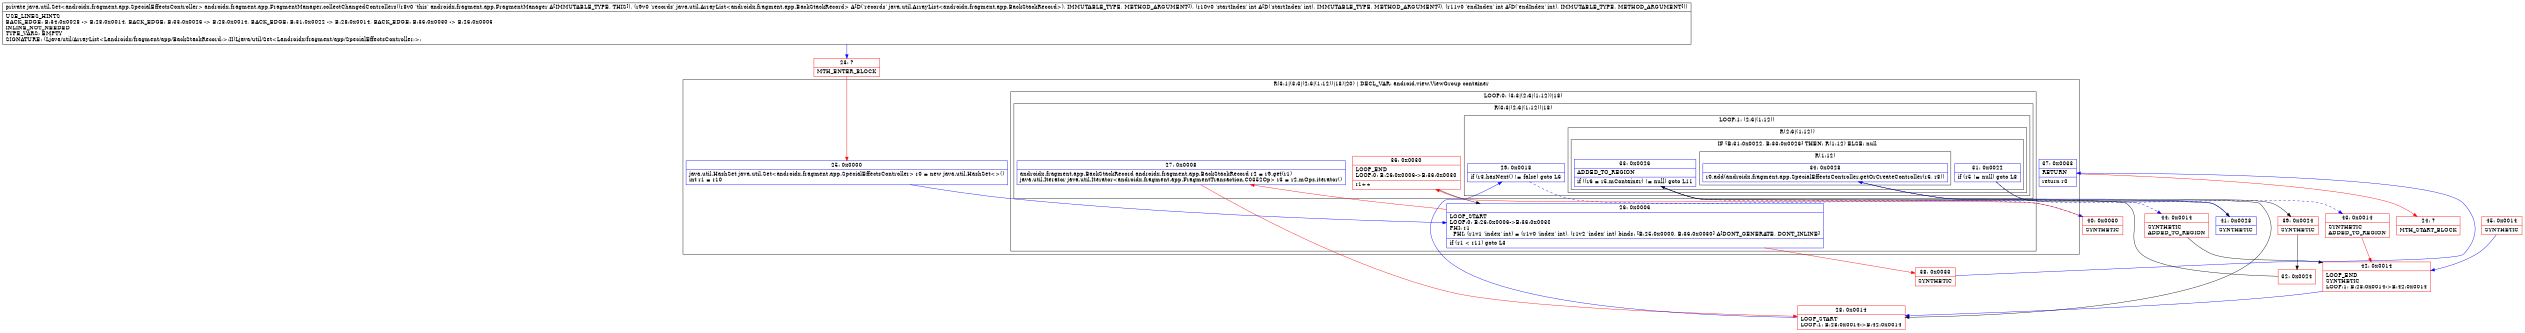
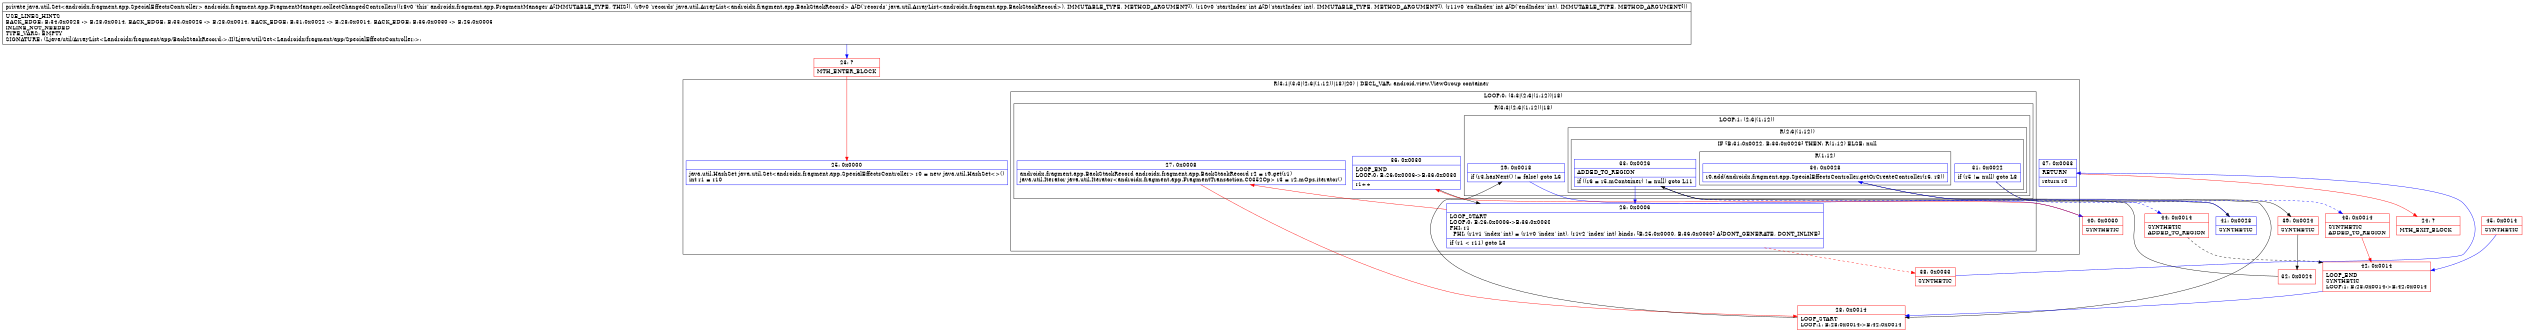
node "36: 0x0030": color red -> blue
edge "29: 0x0018" -> "40: 0x0030": style dashed -> solid
edge "25: 0x0000" -> "26: 0x0006": now "33: 0x0026" -> "26: 0x0006"
node "24: ?": text "MTH_START_BLOCK" -> "MTH_EXIT_BLOCK"
edge "44: 0x0014" -> "42: 0x0014": style solid -> dashed
edge "26: 0x0006" -> "38: 0x0033": style solid -> dashed
edge "28: 0x0014" -> "29: 0x0018": color blue -> black
